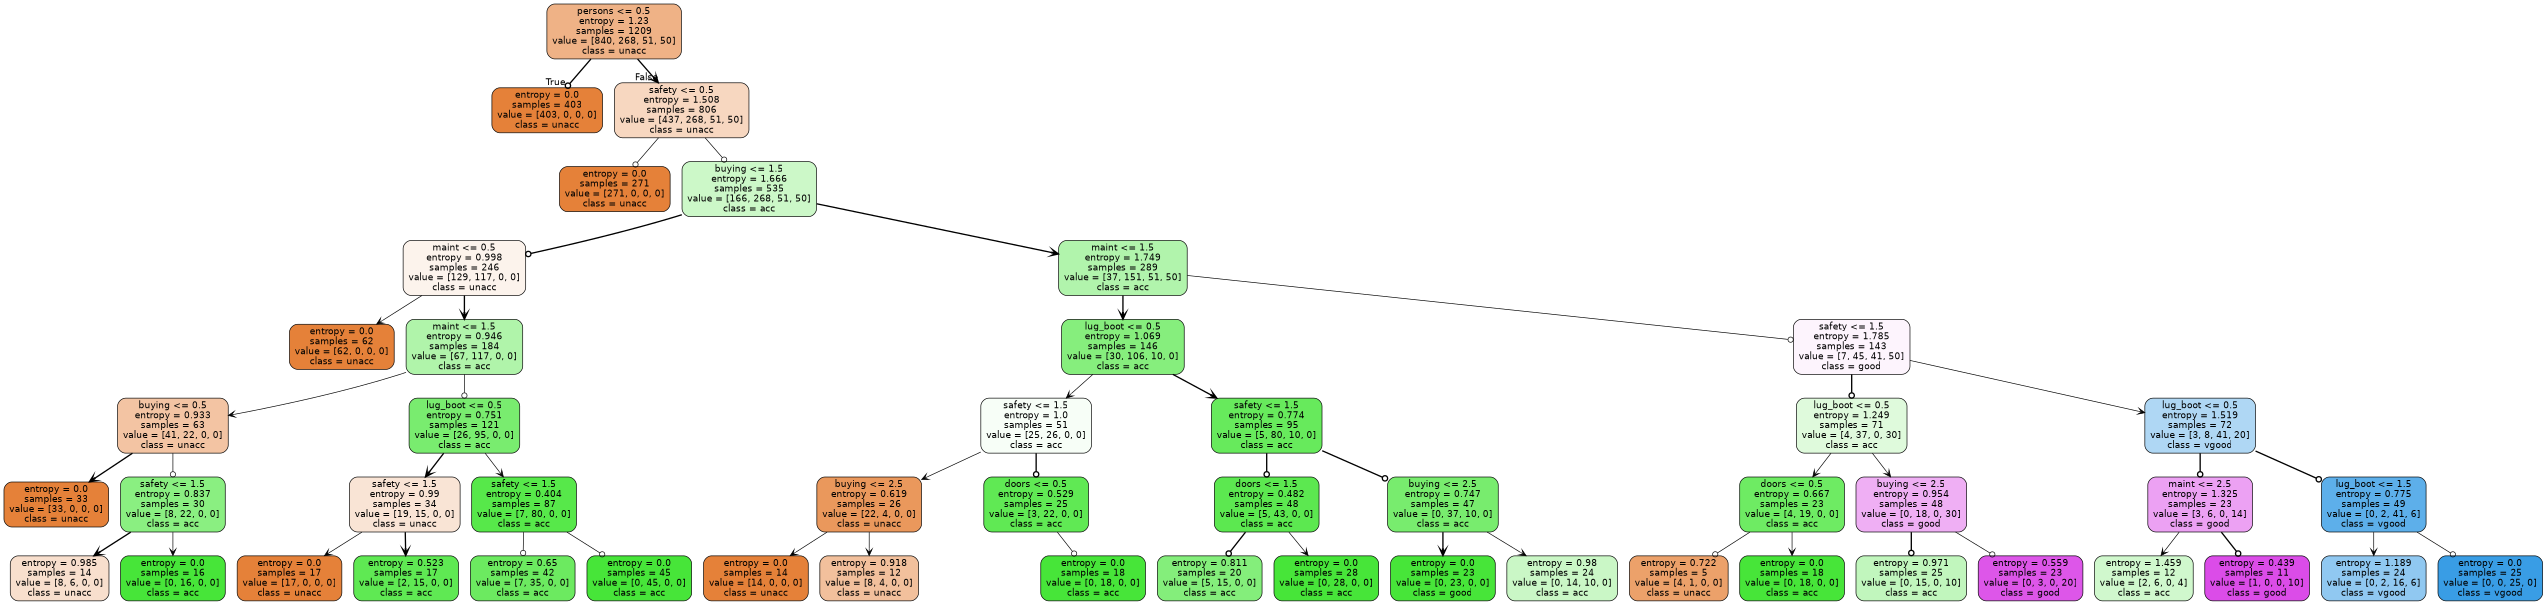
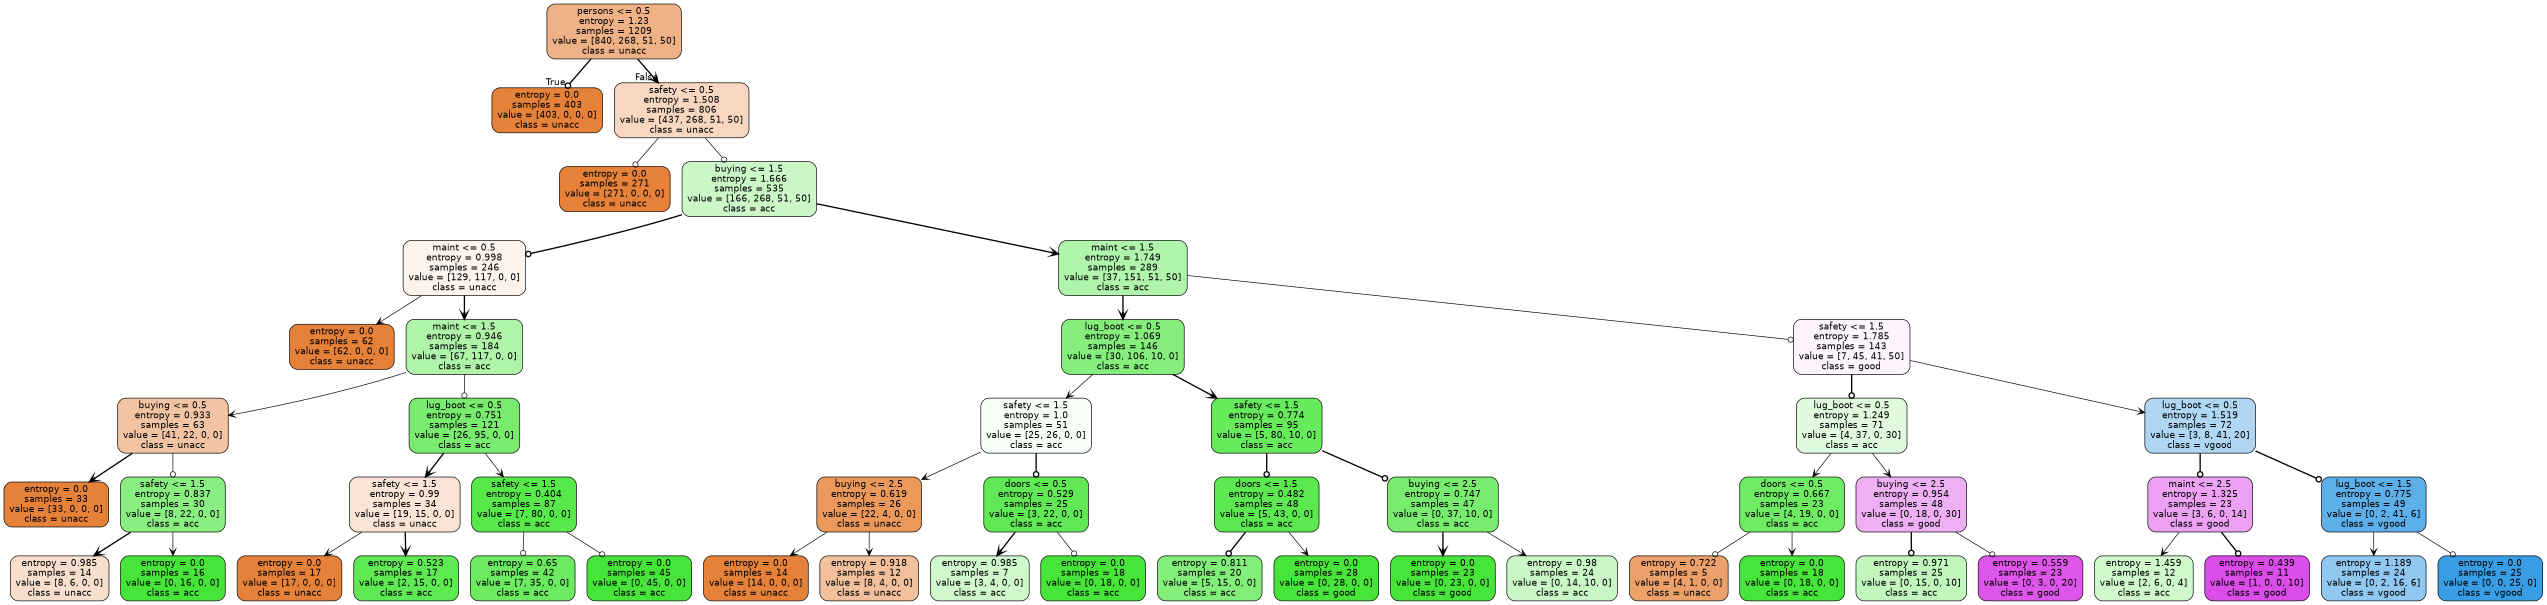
node "entropy = 0.985 samples = 7 value = [3, 4, 0, 0] class = acc": added
node "entropy = 0.0 samples = 28 value = [0, 28, 0, 0] class = acc": label "entropy = 0.0 samples = 28 value = [0, 28, 0, 0] class = acc" -> "entropy = 0.0 samples = 28 value = [0, 28, 0, 0] class = good"
